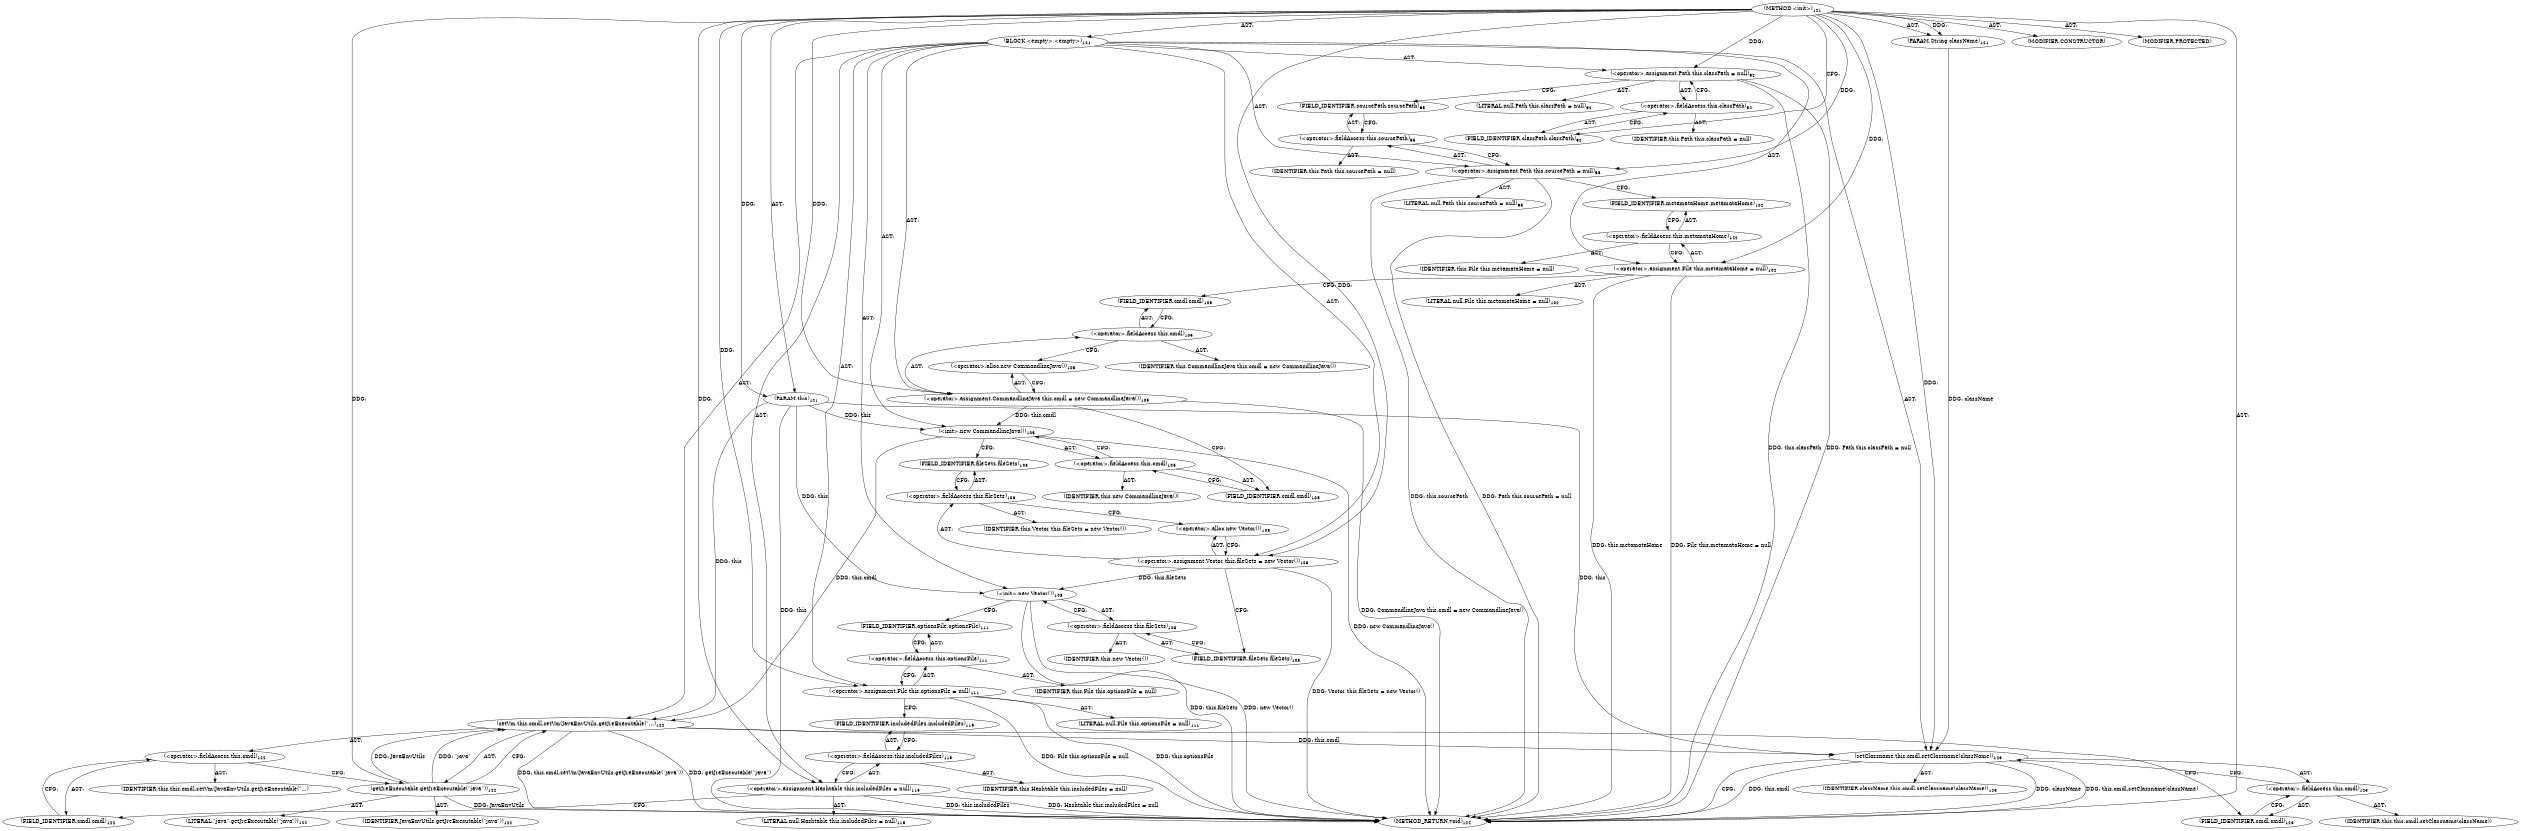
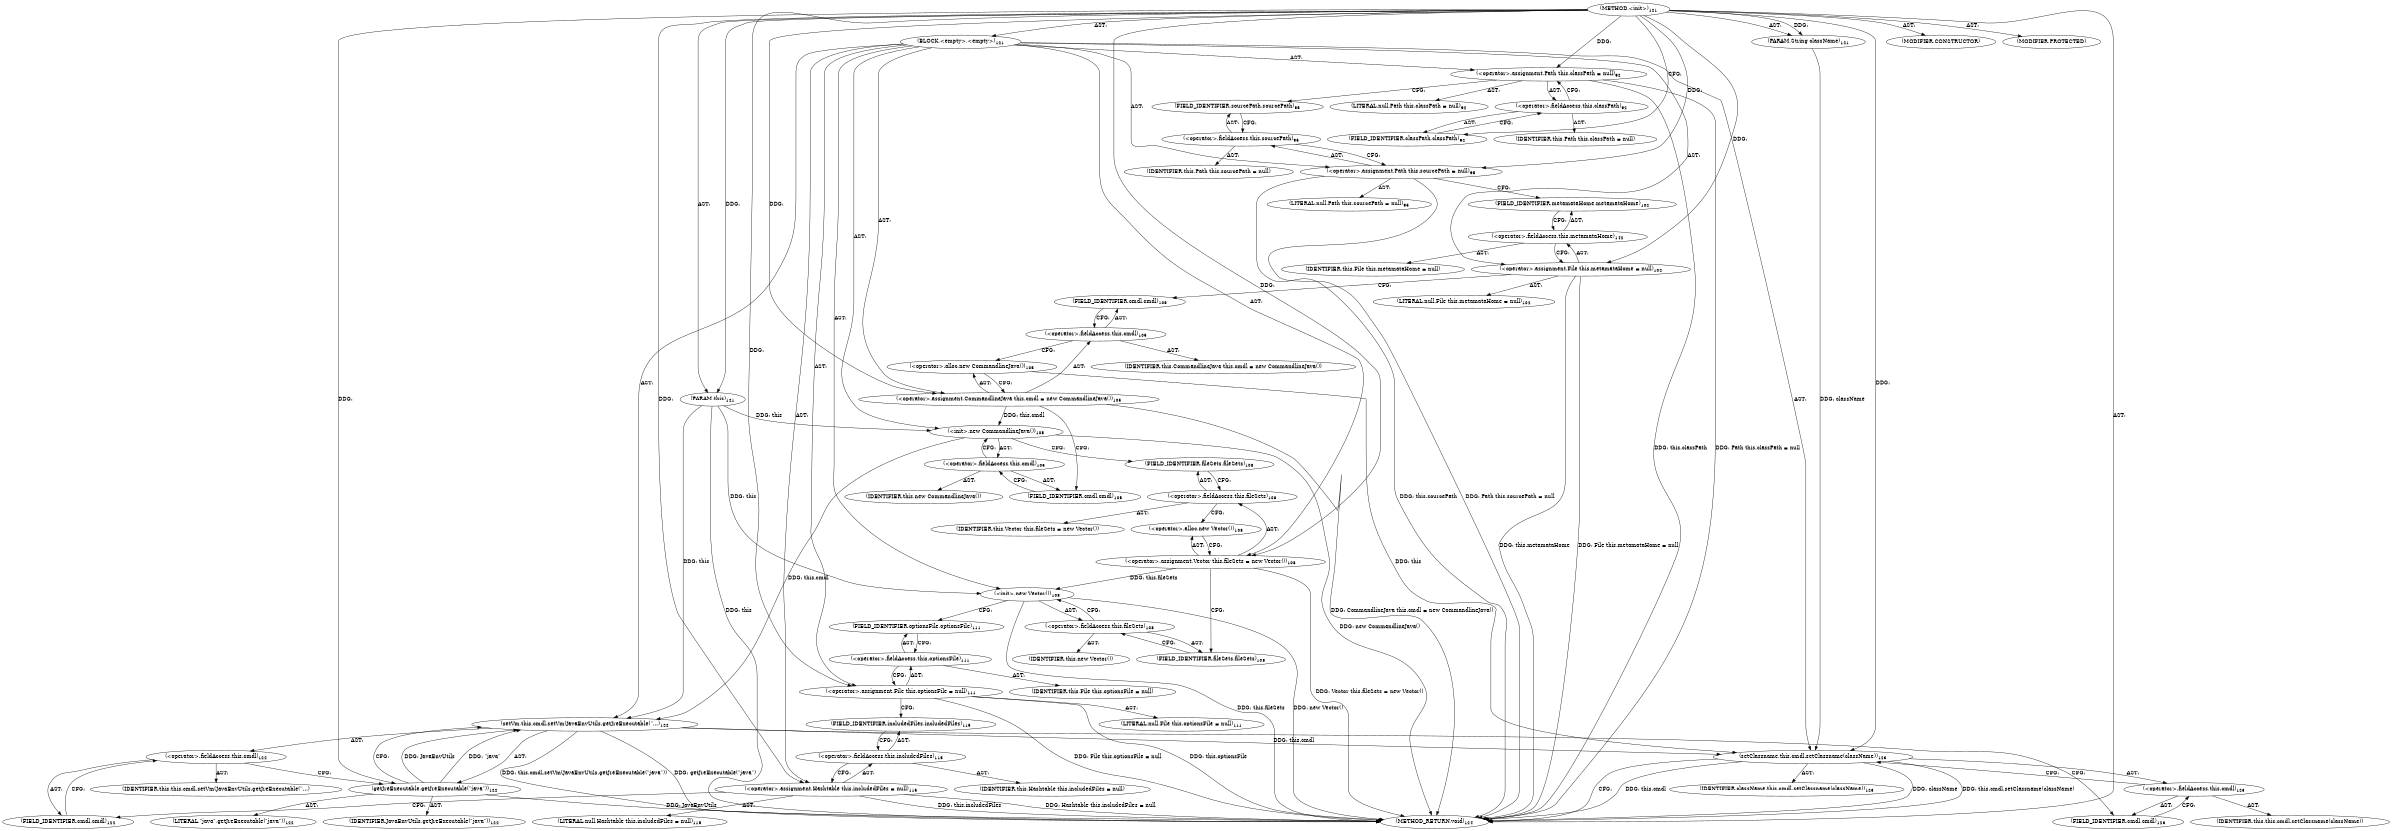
edge "(PARAM,this)" -> "(setClassname,this.cmdl.setClassname(className))": now "(<operator>.alloc,new CommandlineJava())" -> "(setClassname,this.cmdl.setClassname(className))"
